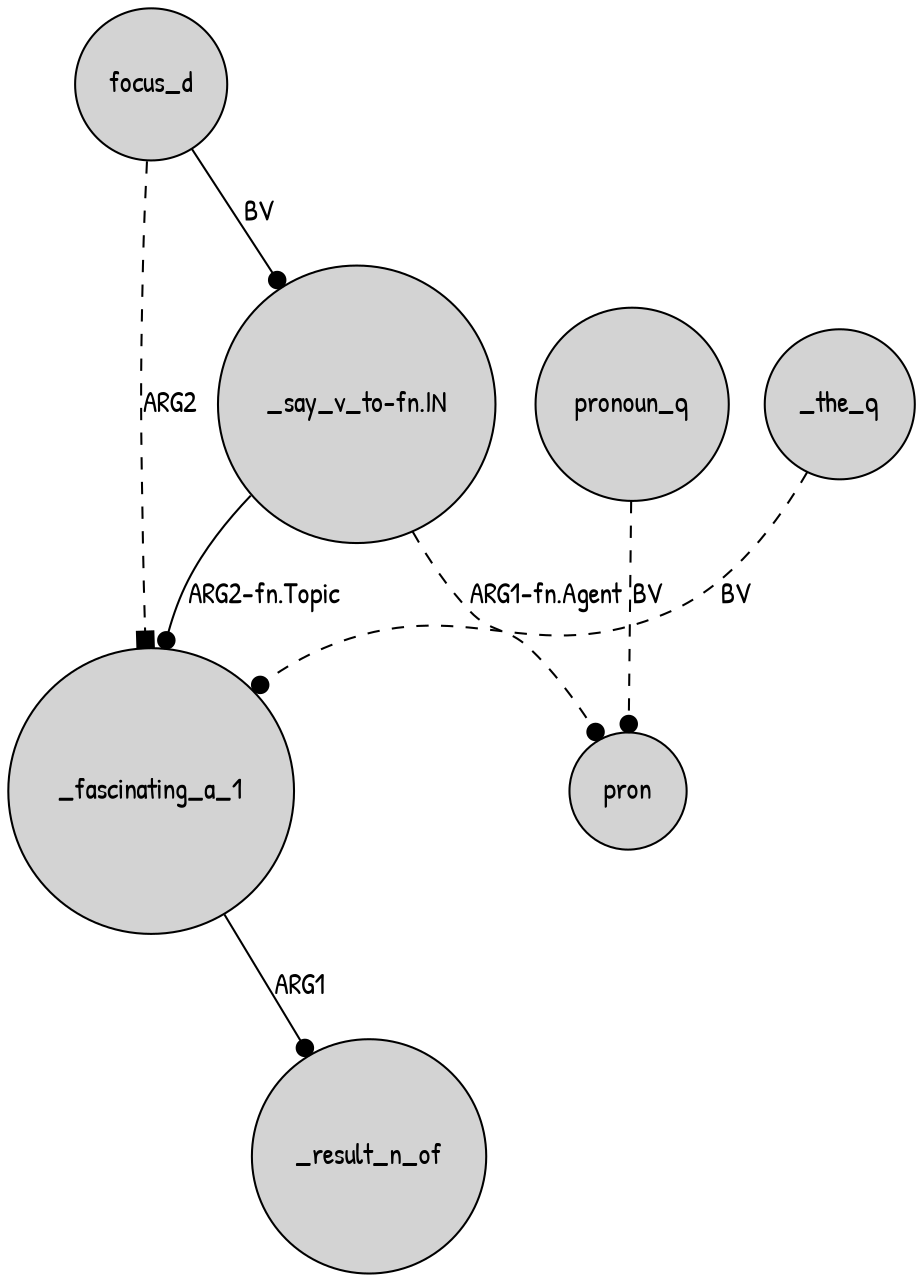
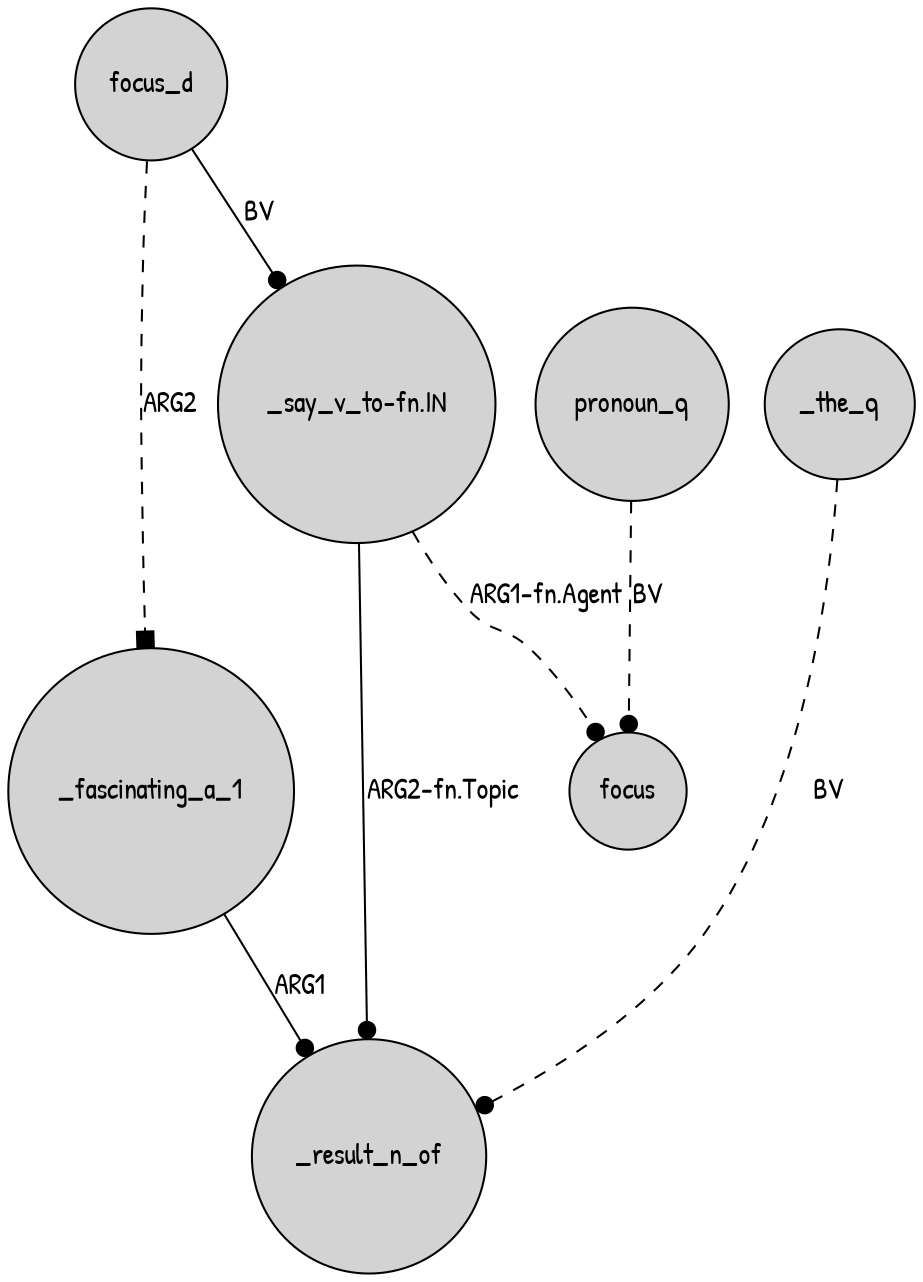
edge "_say_v_to-fn.IN" -> "_fascinating_a_1": now "_say_v_to-fn.IN" -> "_result_n_of"
edge "_the_q" -> "_fascinating_a_1": now "_the_q" -> "_result_n_of"
node "pron": label "pron" -> "focus"
